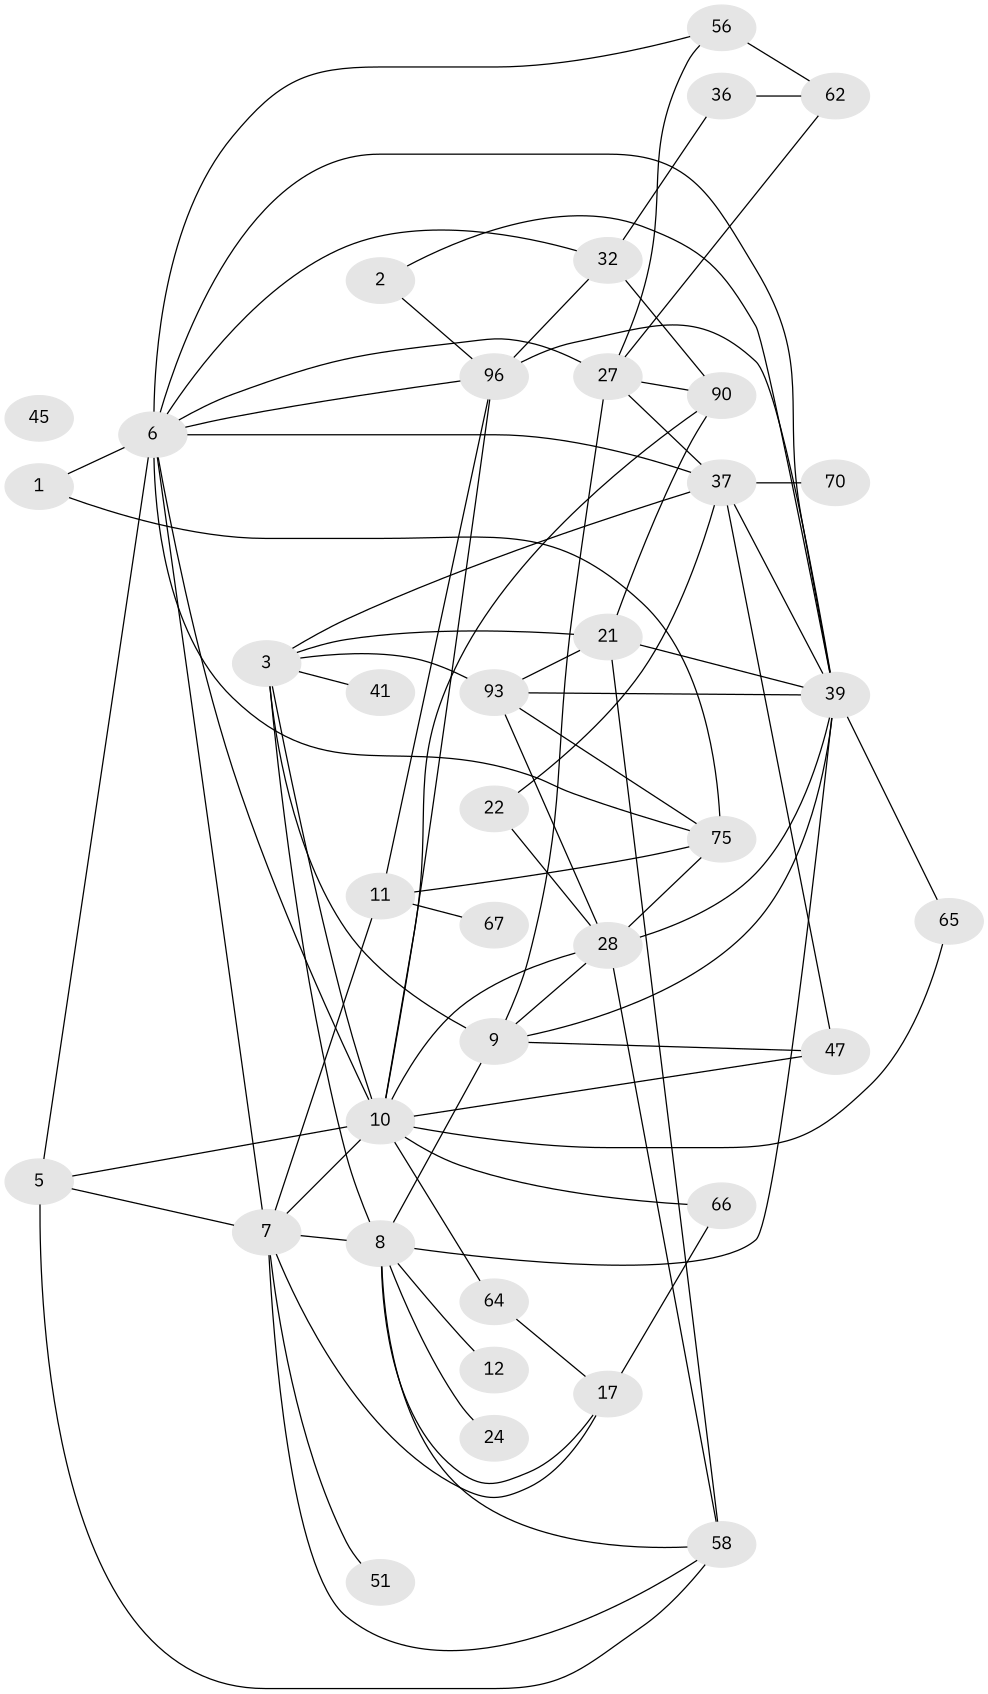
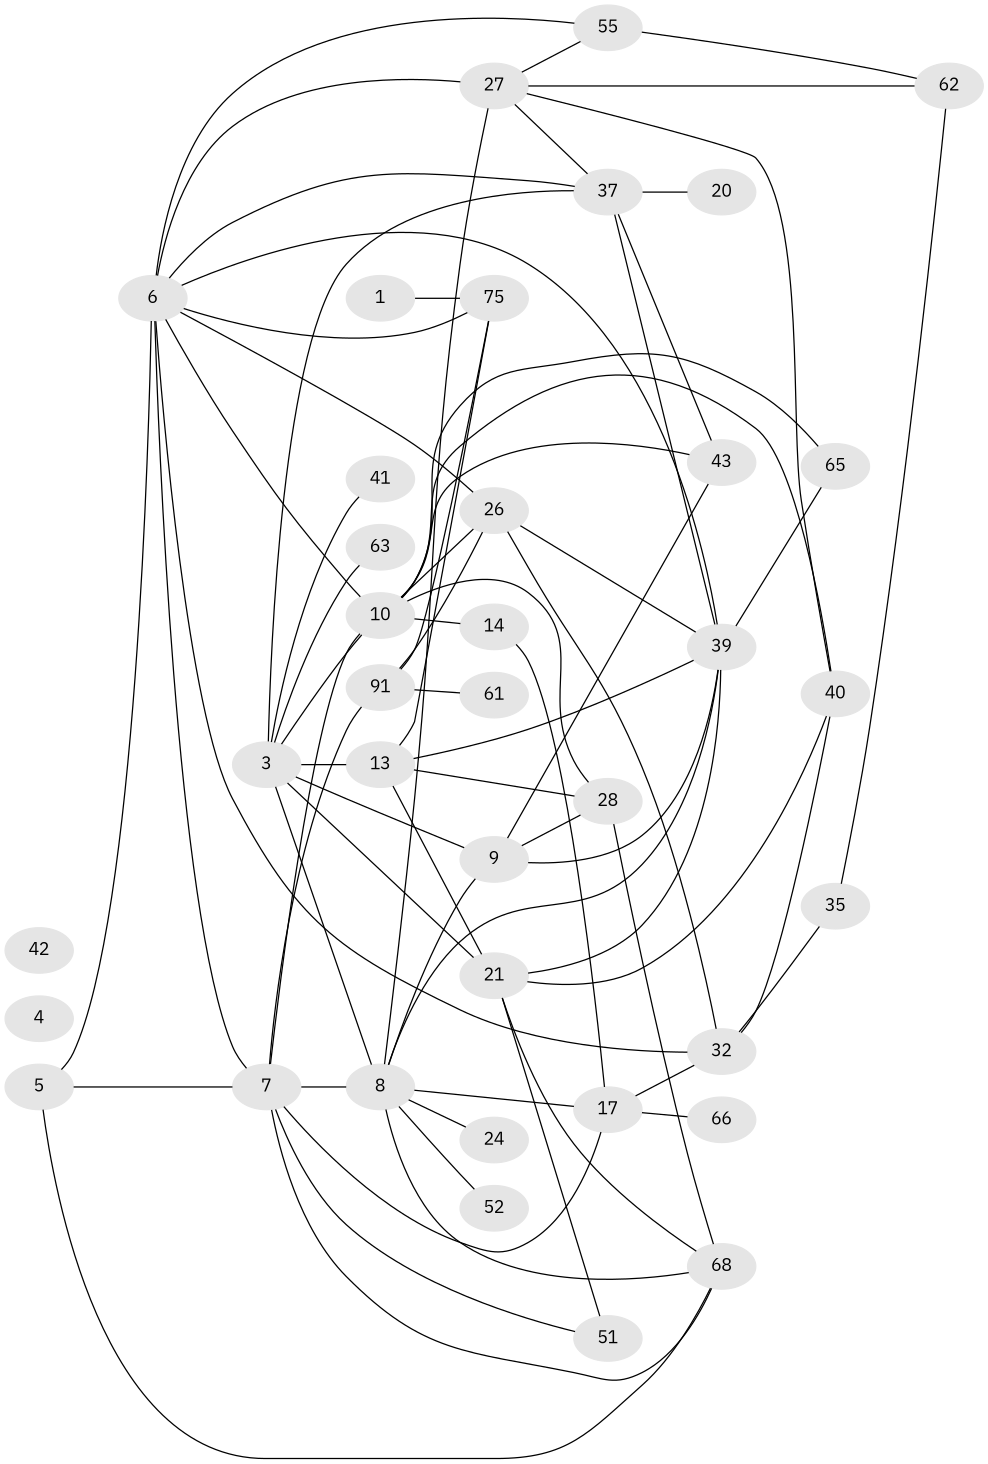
node "56": label "56" -> "55"
node "36": label "36" -> "35"
node "2": removed
node "96": label "96" -> "26"
node "90": label "90" -> "40"
node "45": label "45" -> "42"
edge "6" -- "1": removed
node "70": label "70" -> "20"
node "63": added
node "93": label "93" -> "13"
edge "27" -- "9": now "27" -- "8"
node "22": removed
edge "39" -- "28": removed
edge "75" -- "28": removed
node "11": label "11" -> "91"
node "67": label "67" -> "61"
node "4": added
node "47": label "47" -> "43"
edge "32" -- "17": added
edge "10" -- "5": removed
edge "21" -- "51": added
edge "10" -- "66": removed
node "64": label "64" -> "14"
node "12": label "12" -> "52"
node "58": label "58" -> "68"
